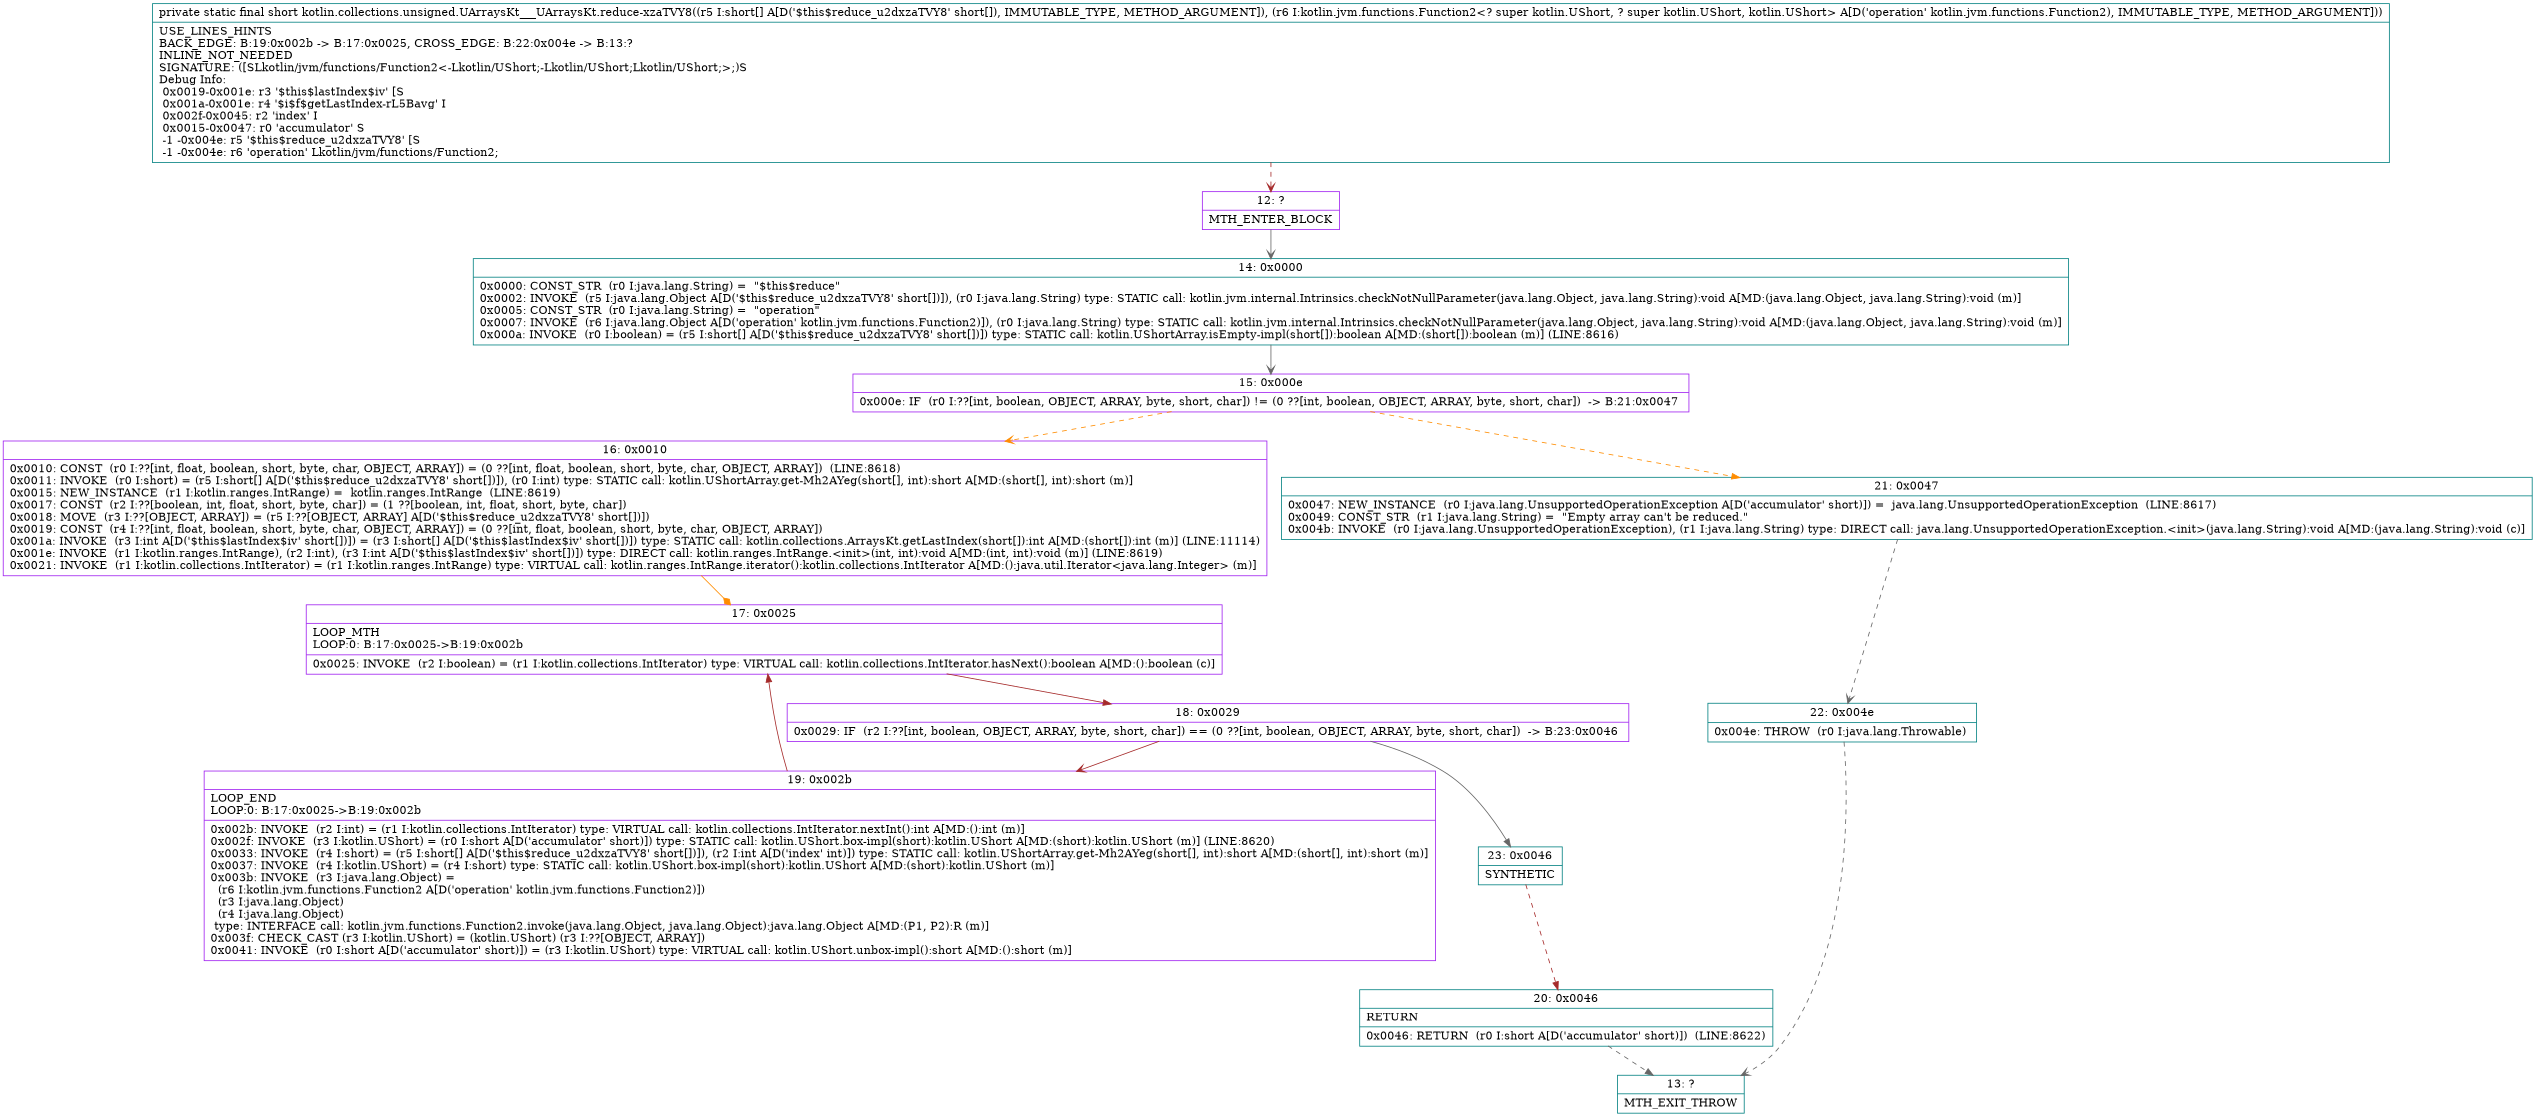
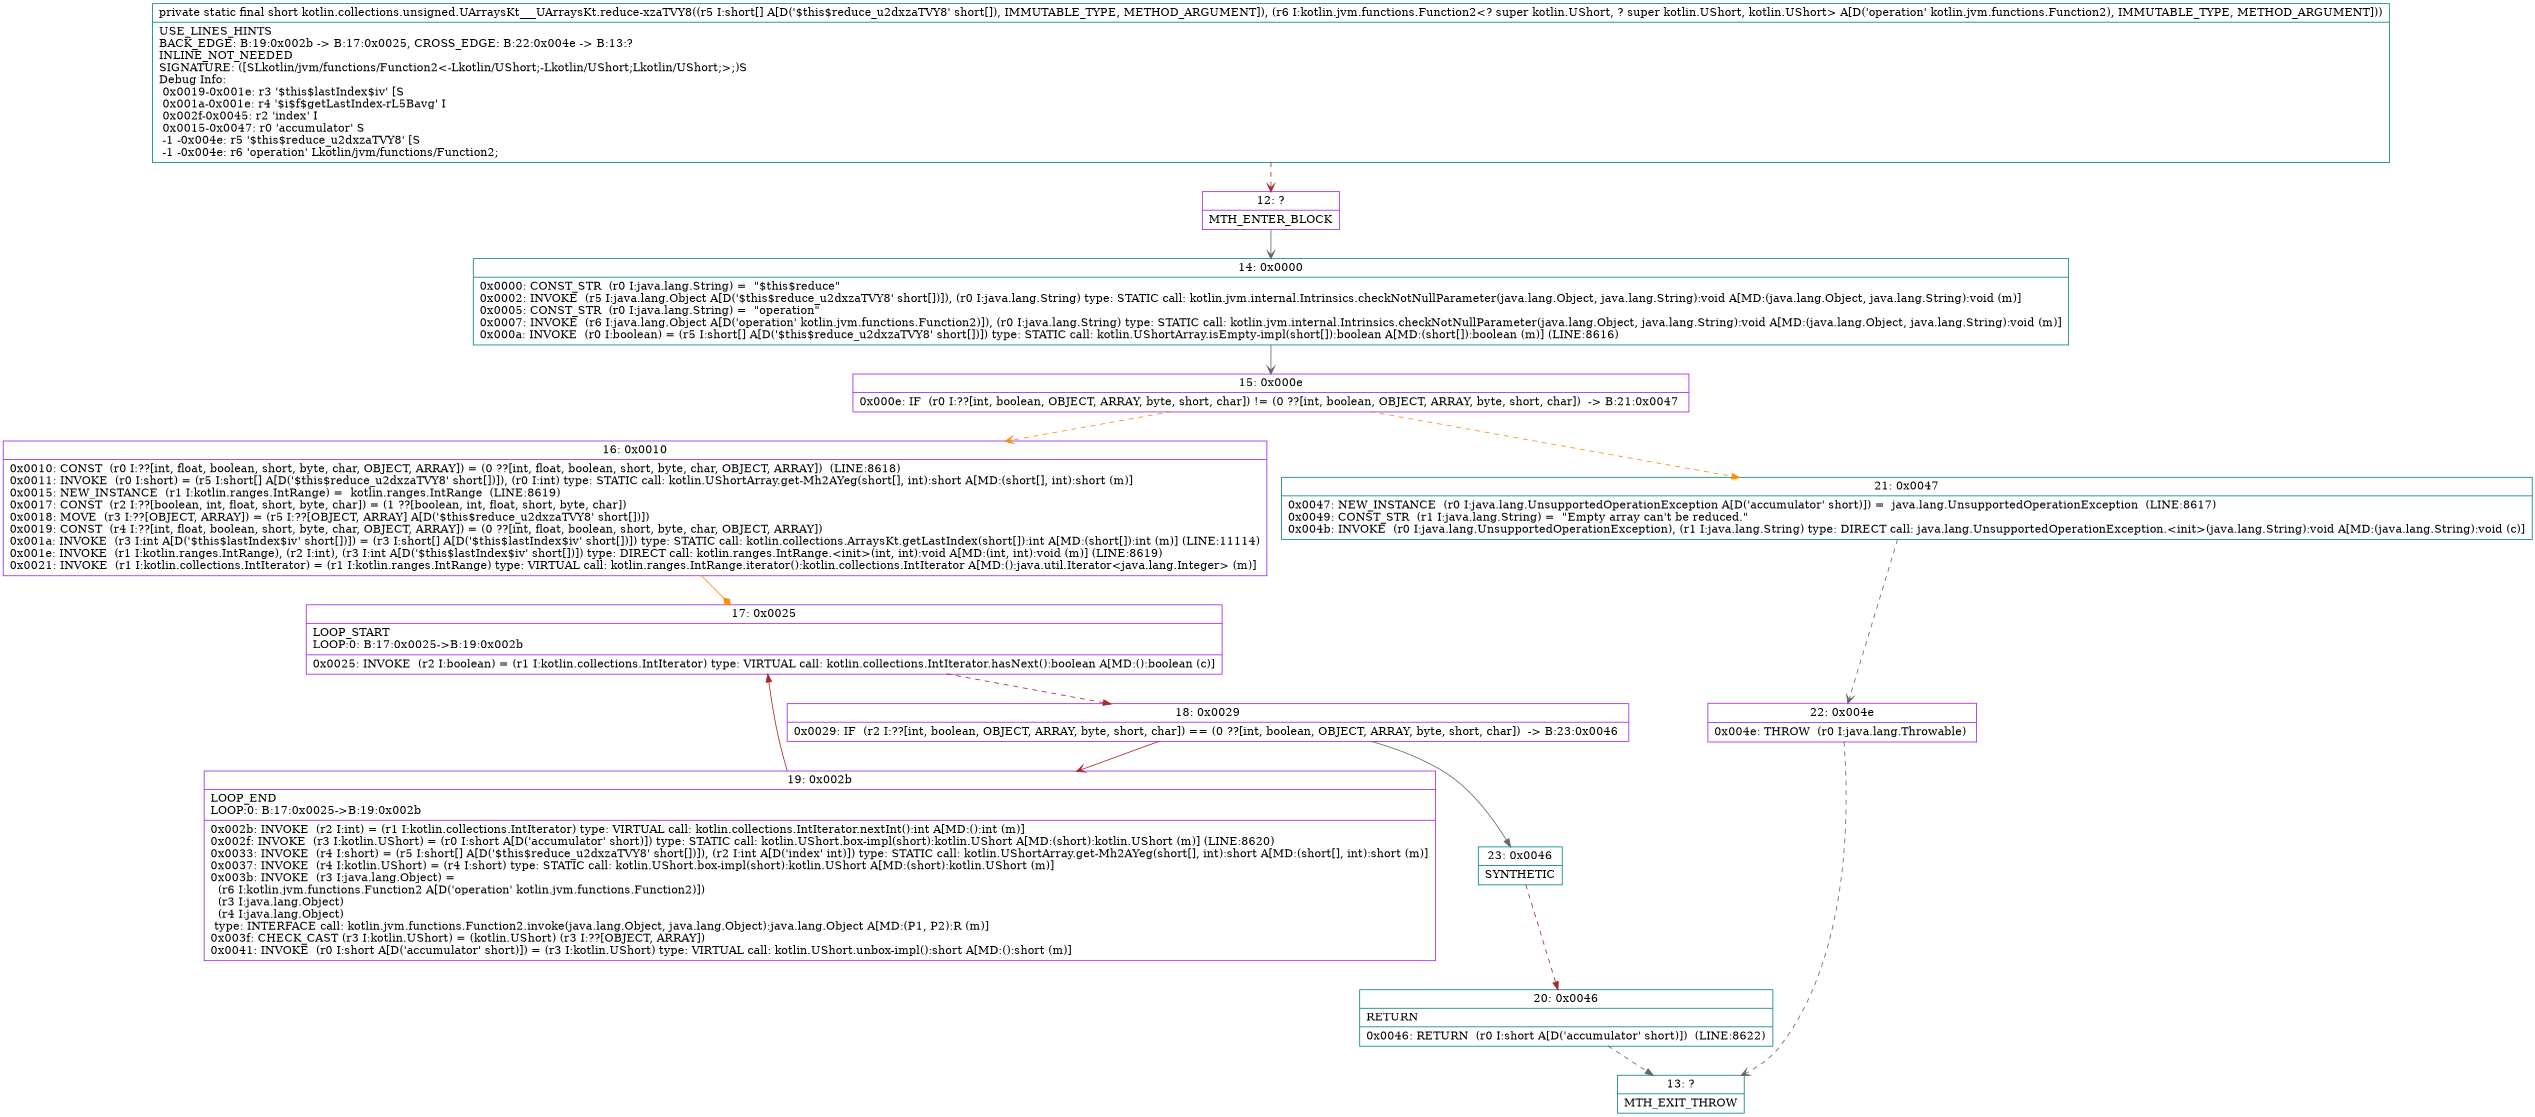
node "17: 0x0025": text "LOOP_MTH" -> "LOOP_START"
edge "17: 0x0025" -> "18: 0x0029": style solid -> dashed
node "22: 0x004e": color teal -> purple
